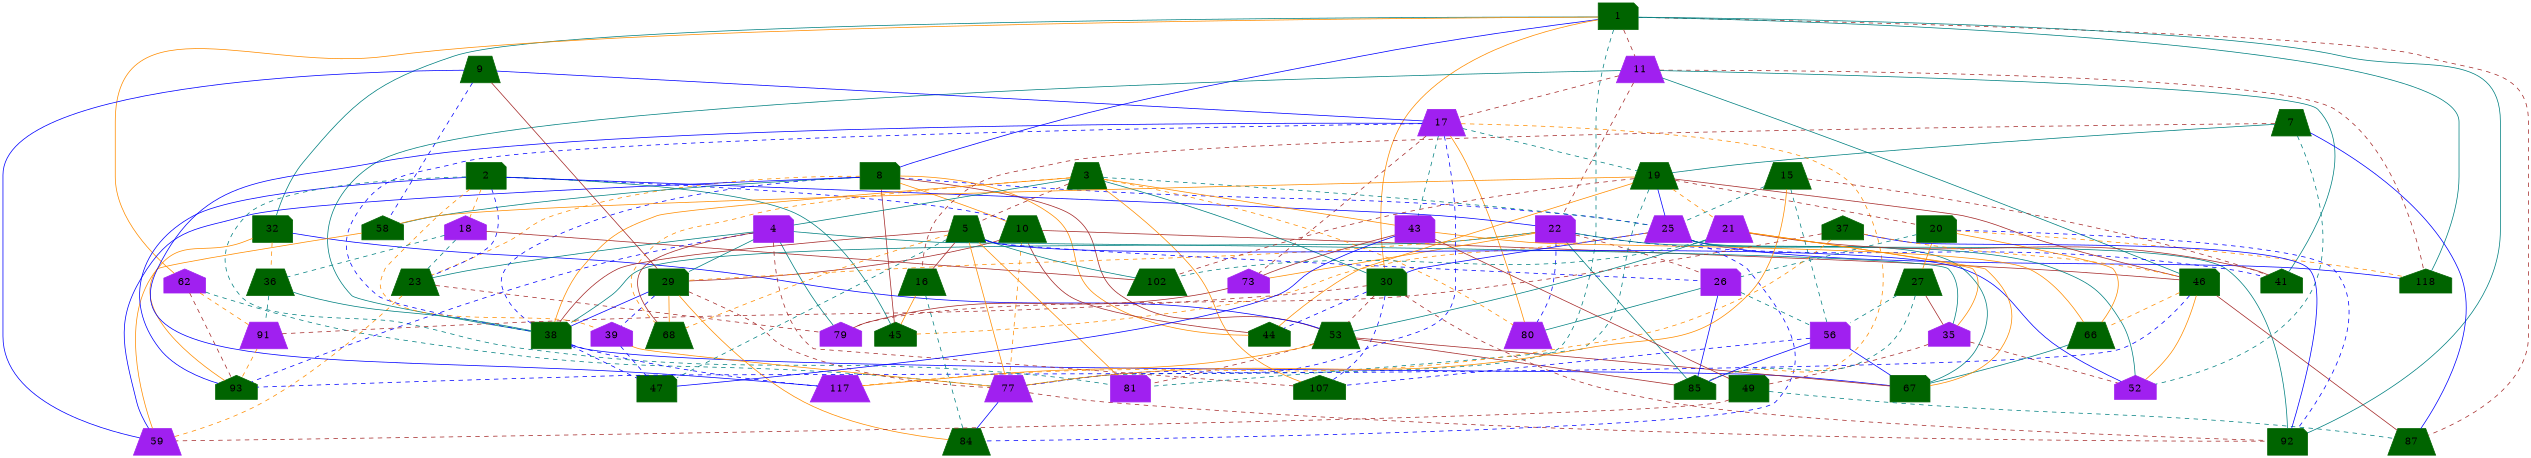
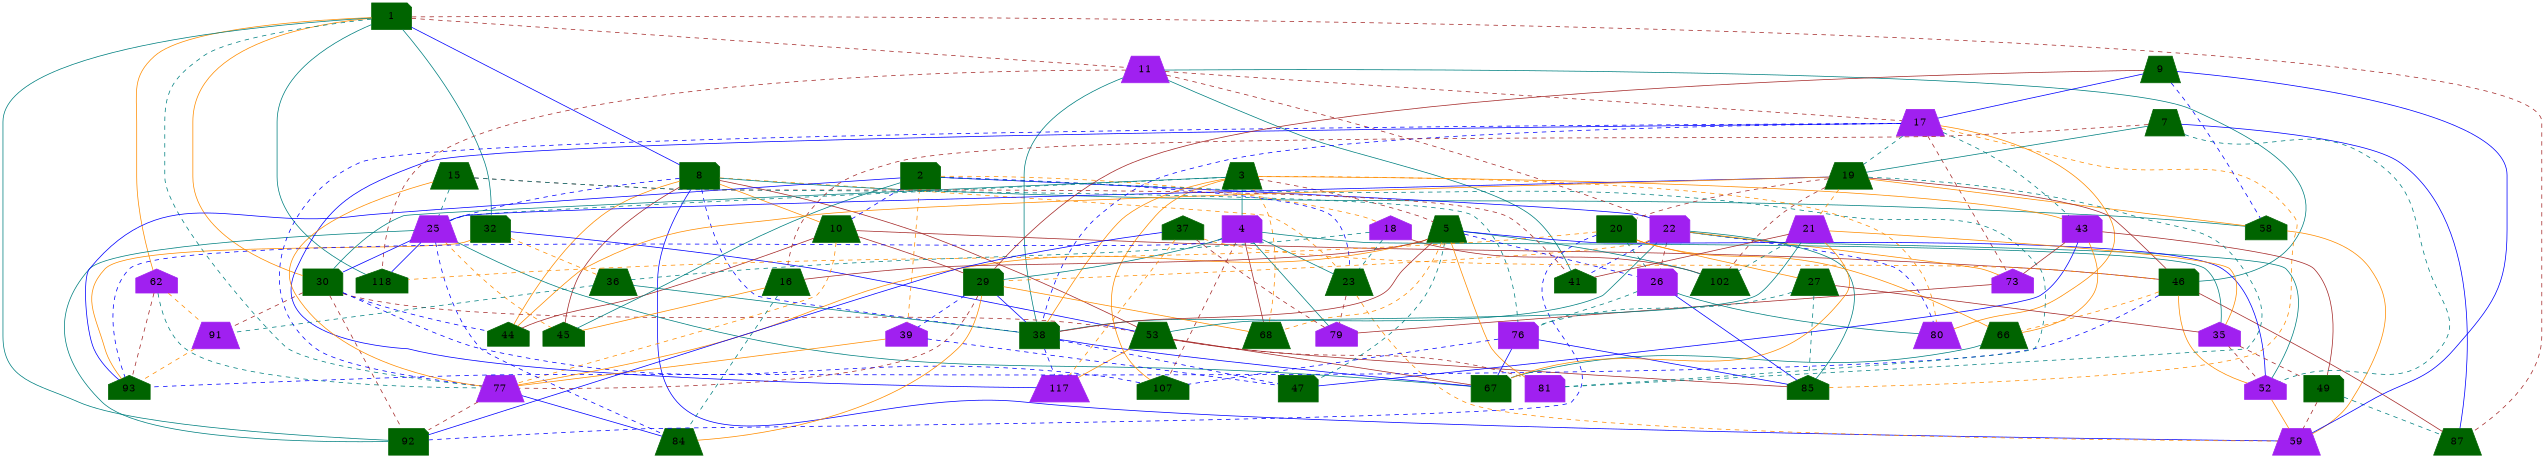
node "56": label "56" -> "76"
edge "52" -- "59": added
